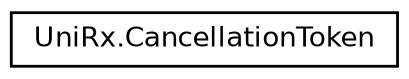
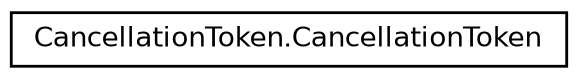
node "UniRx.CancellationToken": label "UniRx.CancellationToken" -> "CancellationToken.CancellationToken"
